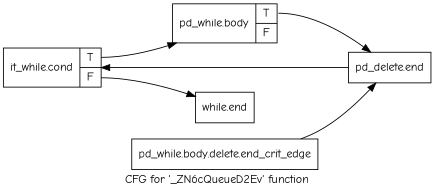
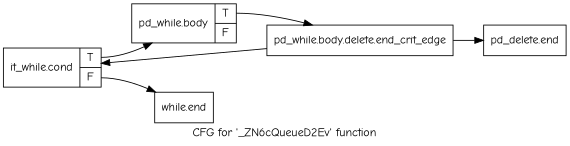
edge "pd_while.body" -> "pd_delete.end": now "pd_while.body" -> "pd_while.body.delete.end_crit_edge"
edge "pd_delete.end" -> "it_while.cond": now "pd_while.body.delete.end_crit_edge" -> "it_while.cond"
